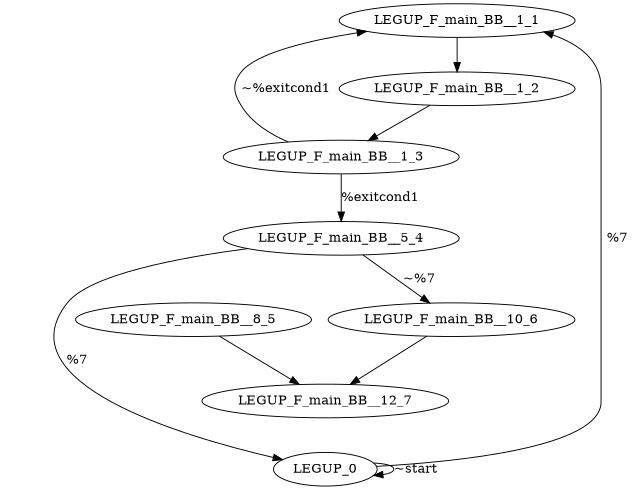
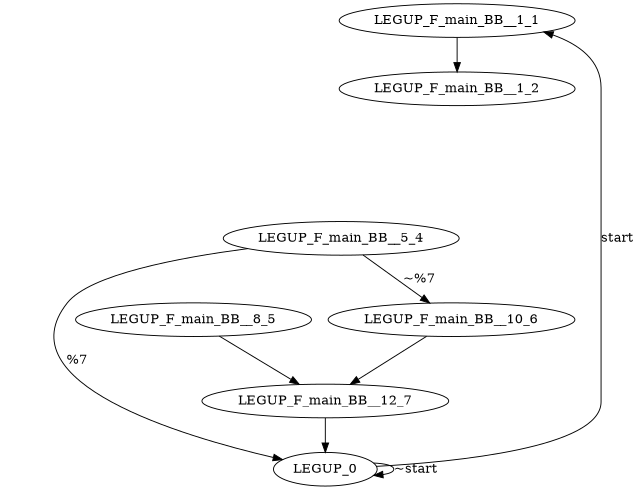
node "LEGUP_F_main_BB__1_3": removed
edge "LEGUP_0" -> "LEGUP_F_main_BB__1_1": label "%7" -> "start"
edge "LEGUP_F_main_BB__12_7" -> "LEGUP_0": added
